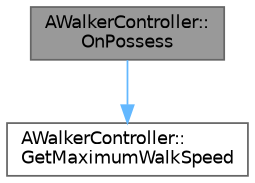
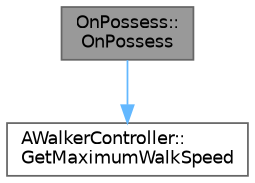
node "AWalkerController:: OnPossess": label "AWalkerController:: OnPossess" -> "OnPossess:: OnPossess"
